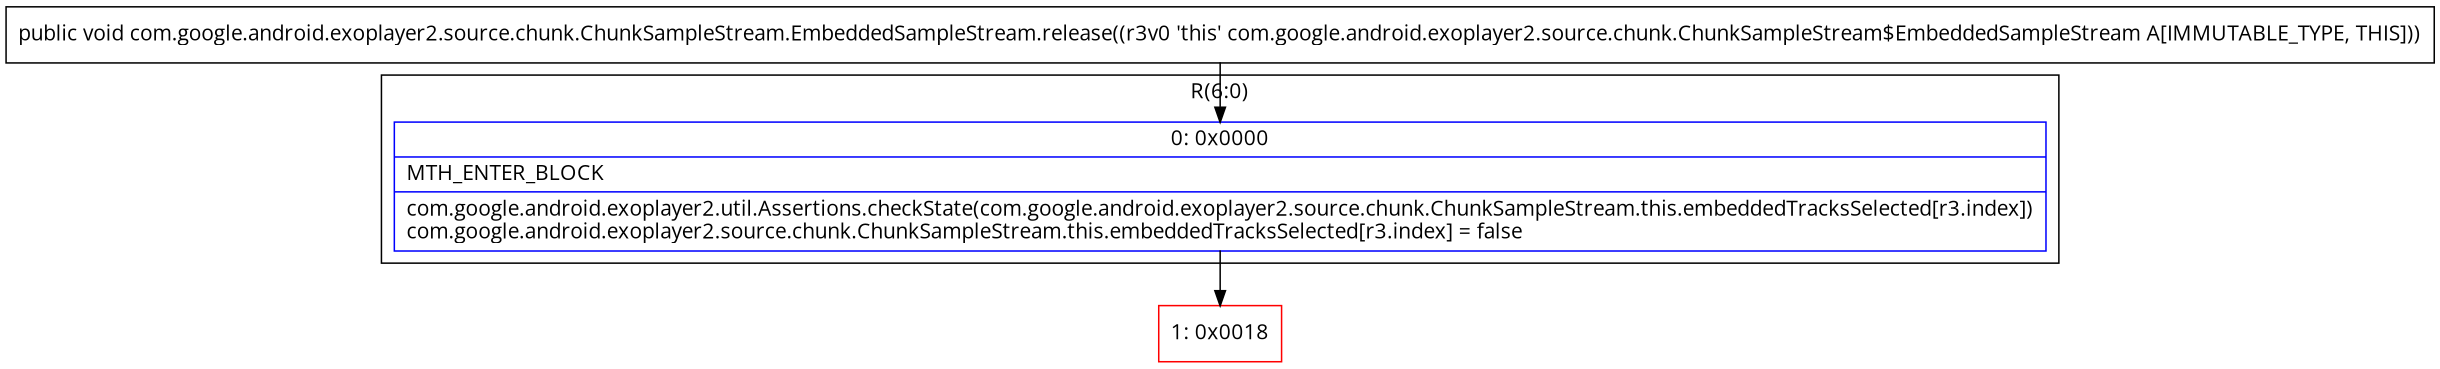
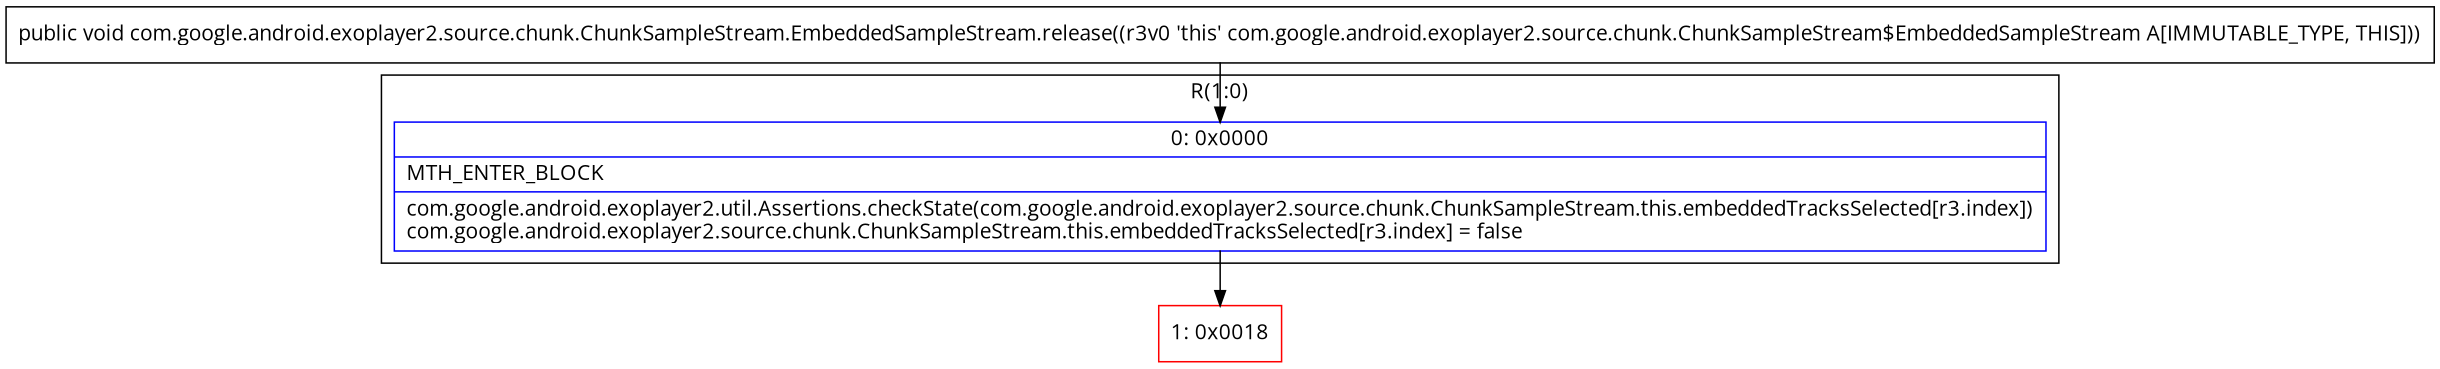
cluster "R(6:0)": label "R(6:0)" -> "R(1:0)"
